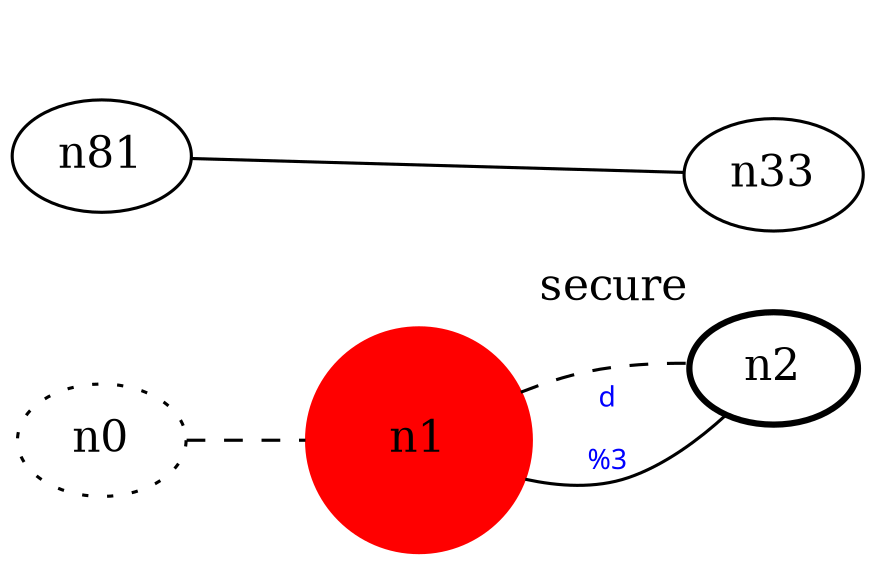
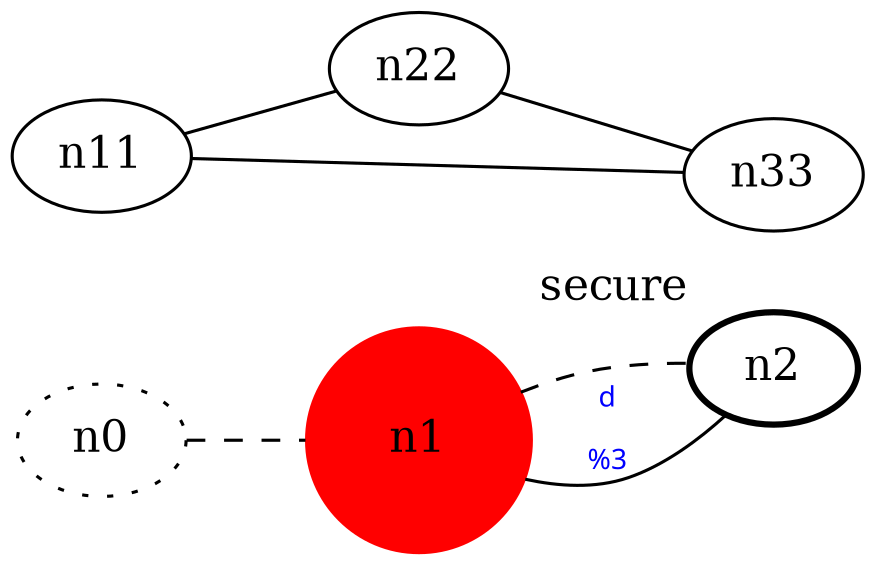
node "n22": added
node "n81": label "n81" -> "n11"
